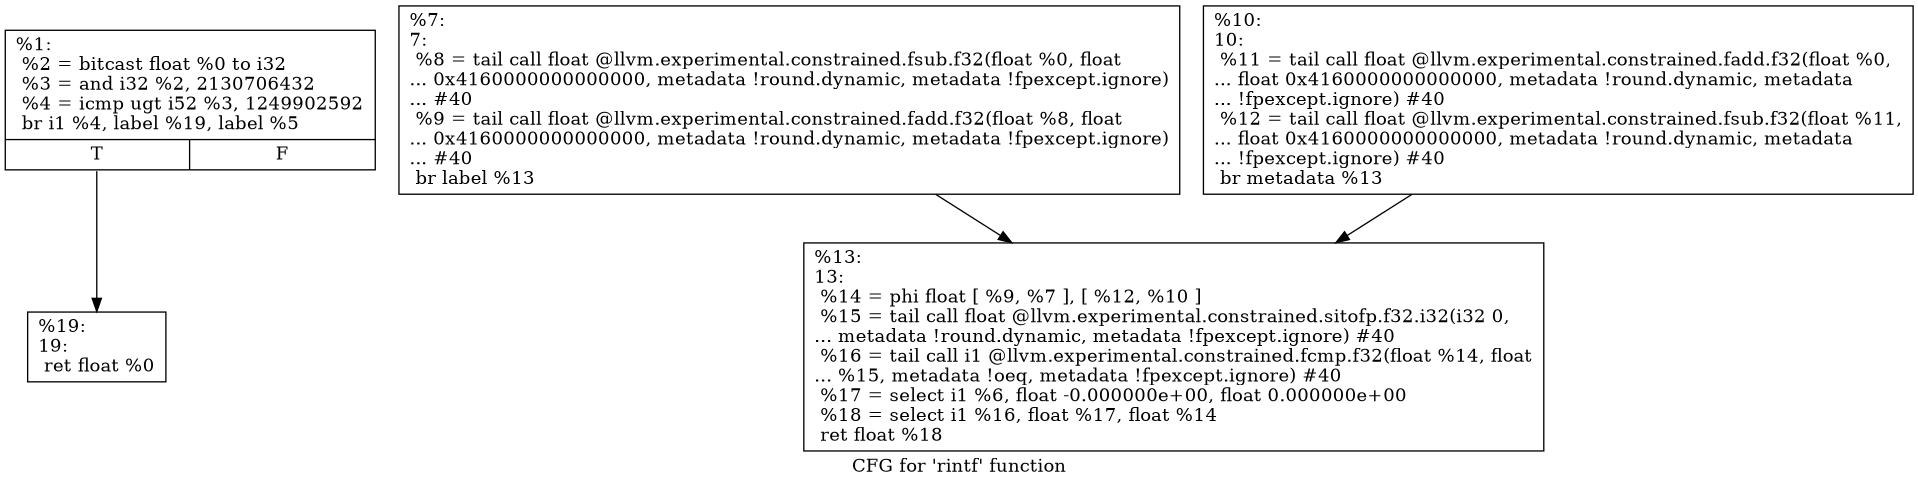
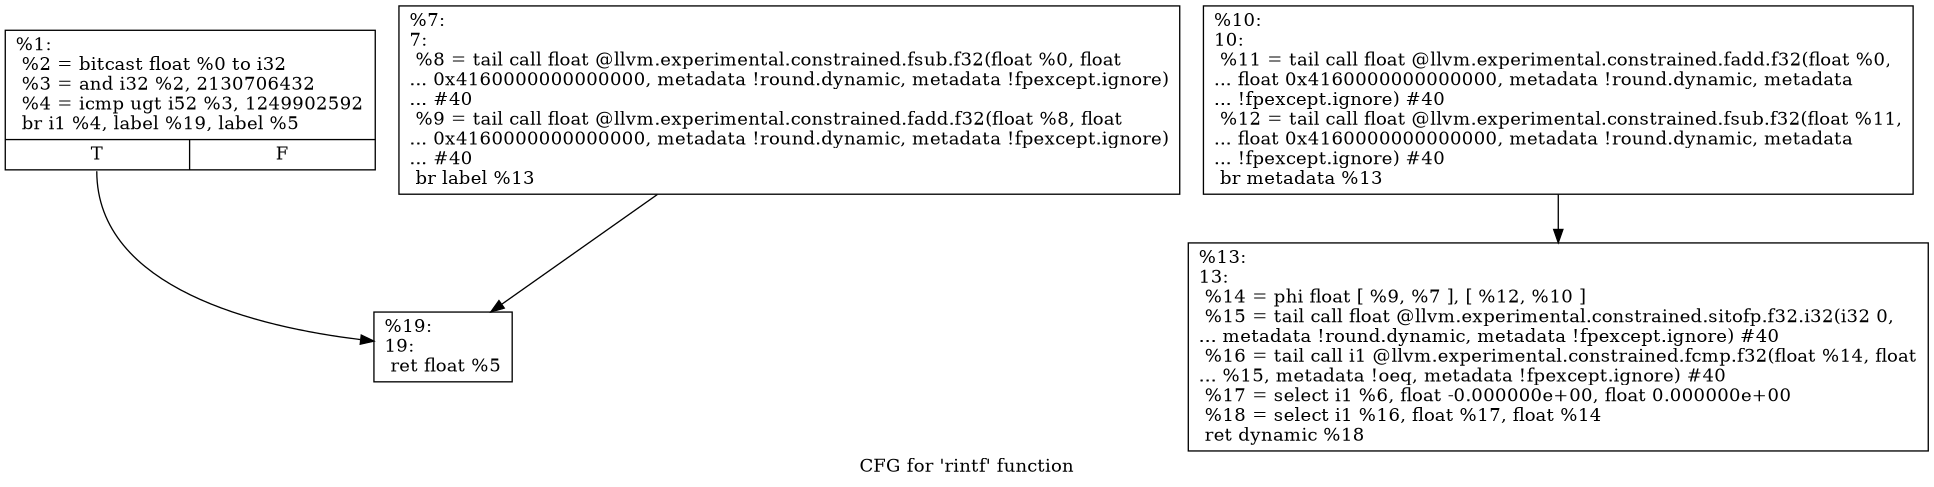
edge "%7:" -> "%13:": now "%7:" -> "%19:"
node "%19:": text "ret float %0" -> "ret float %5"
node "%13:": text "ret float %18" -> "ret dynamic %18"
